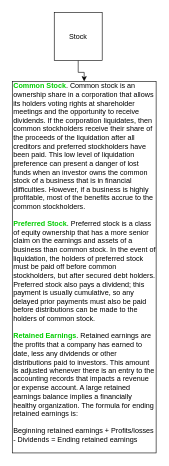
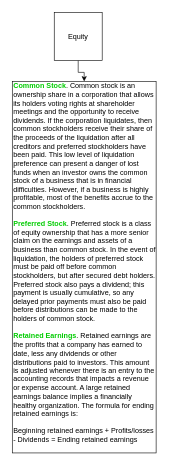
node "Stock": label "Stock" -> "Equity"
